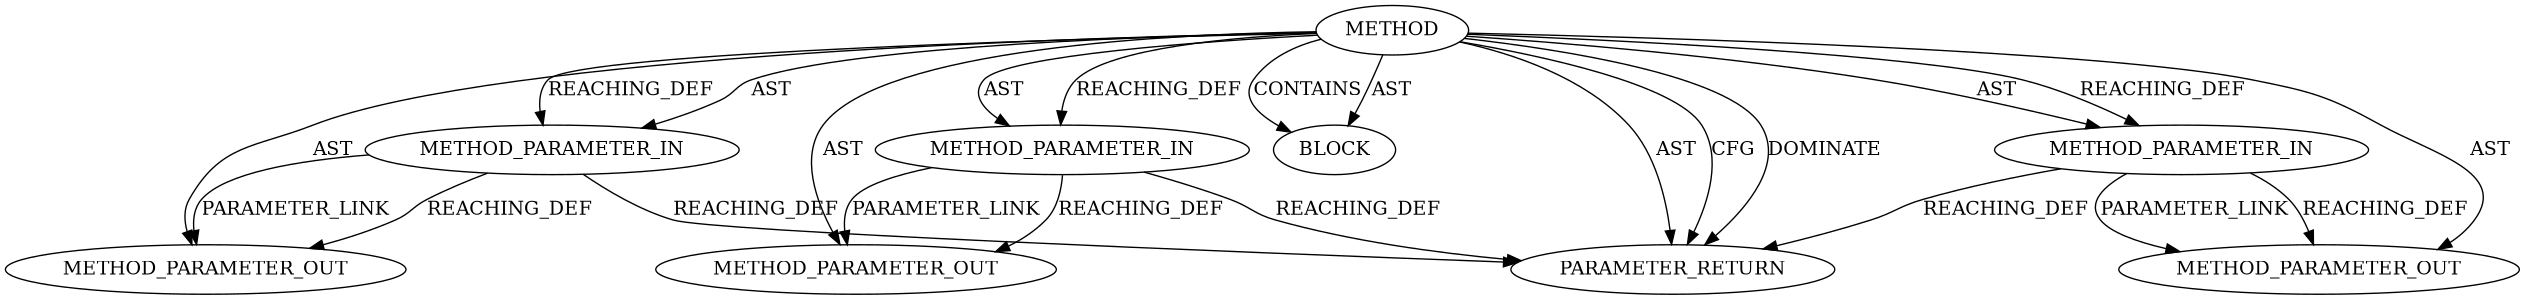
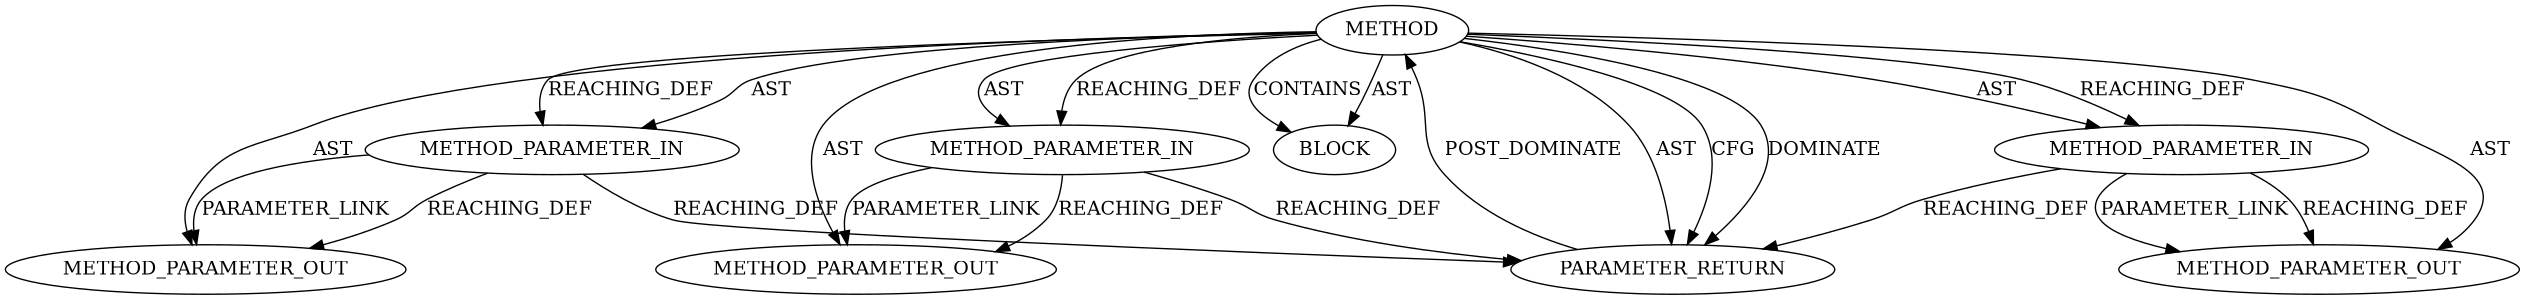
edge "PARAMETER_RETURN" -> "METHOD": added, label "POST_DOMINATE"
